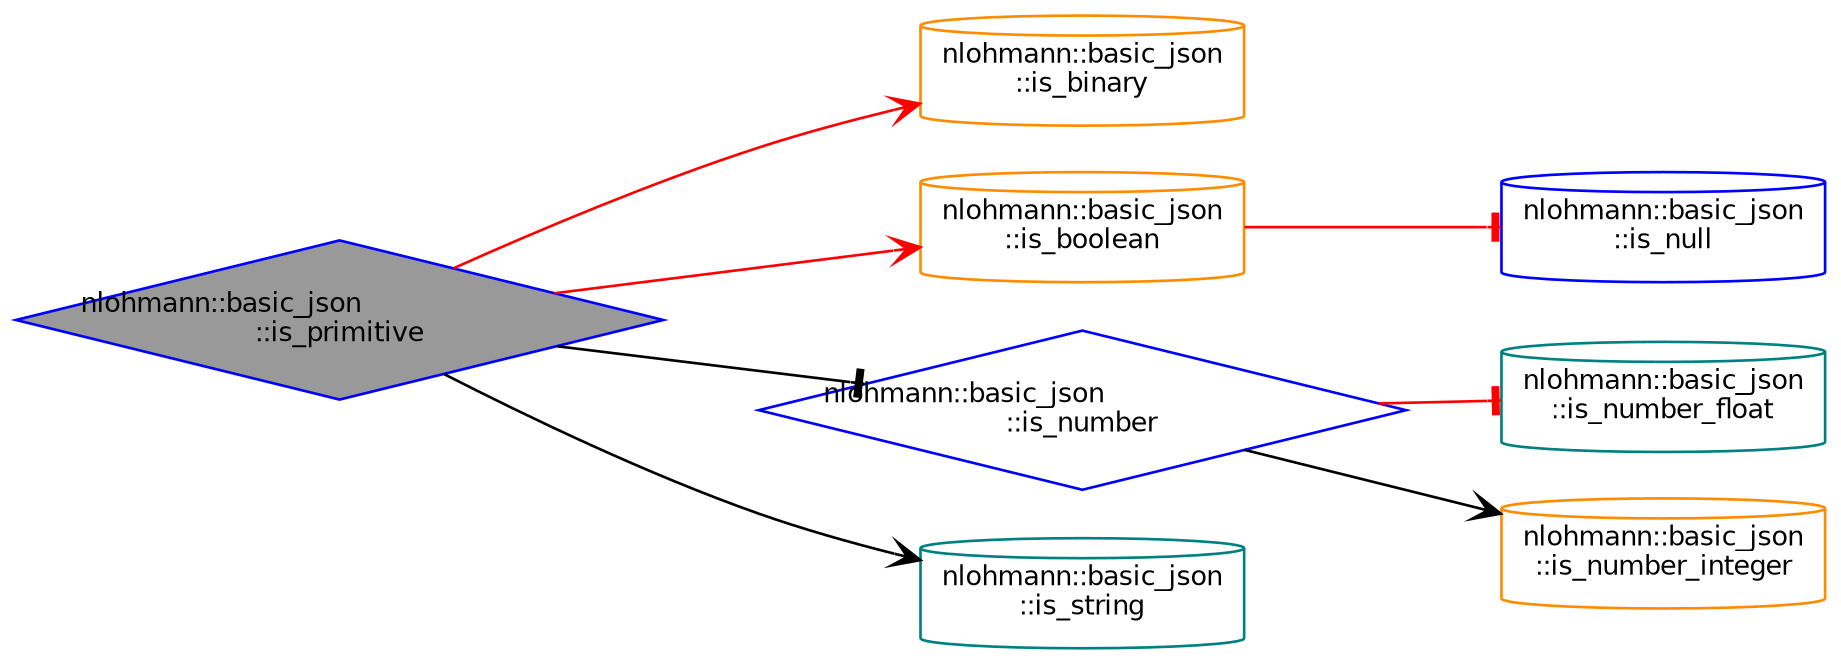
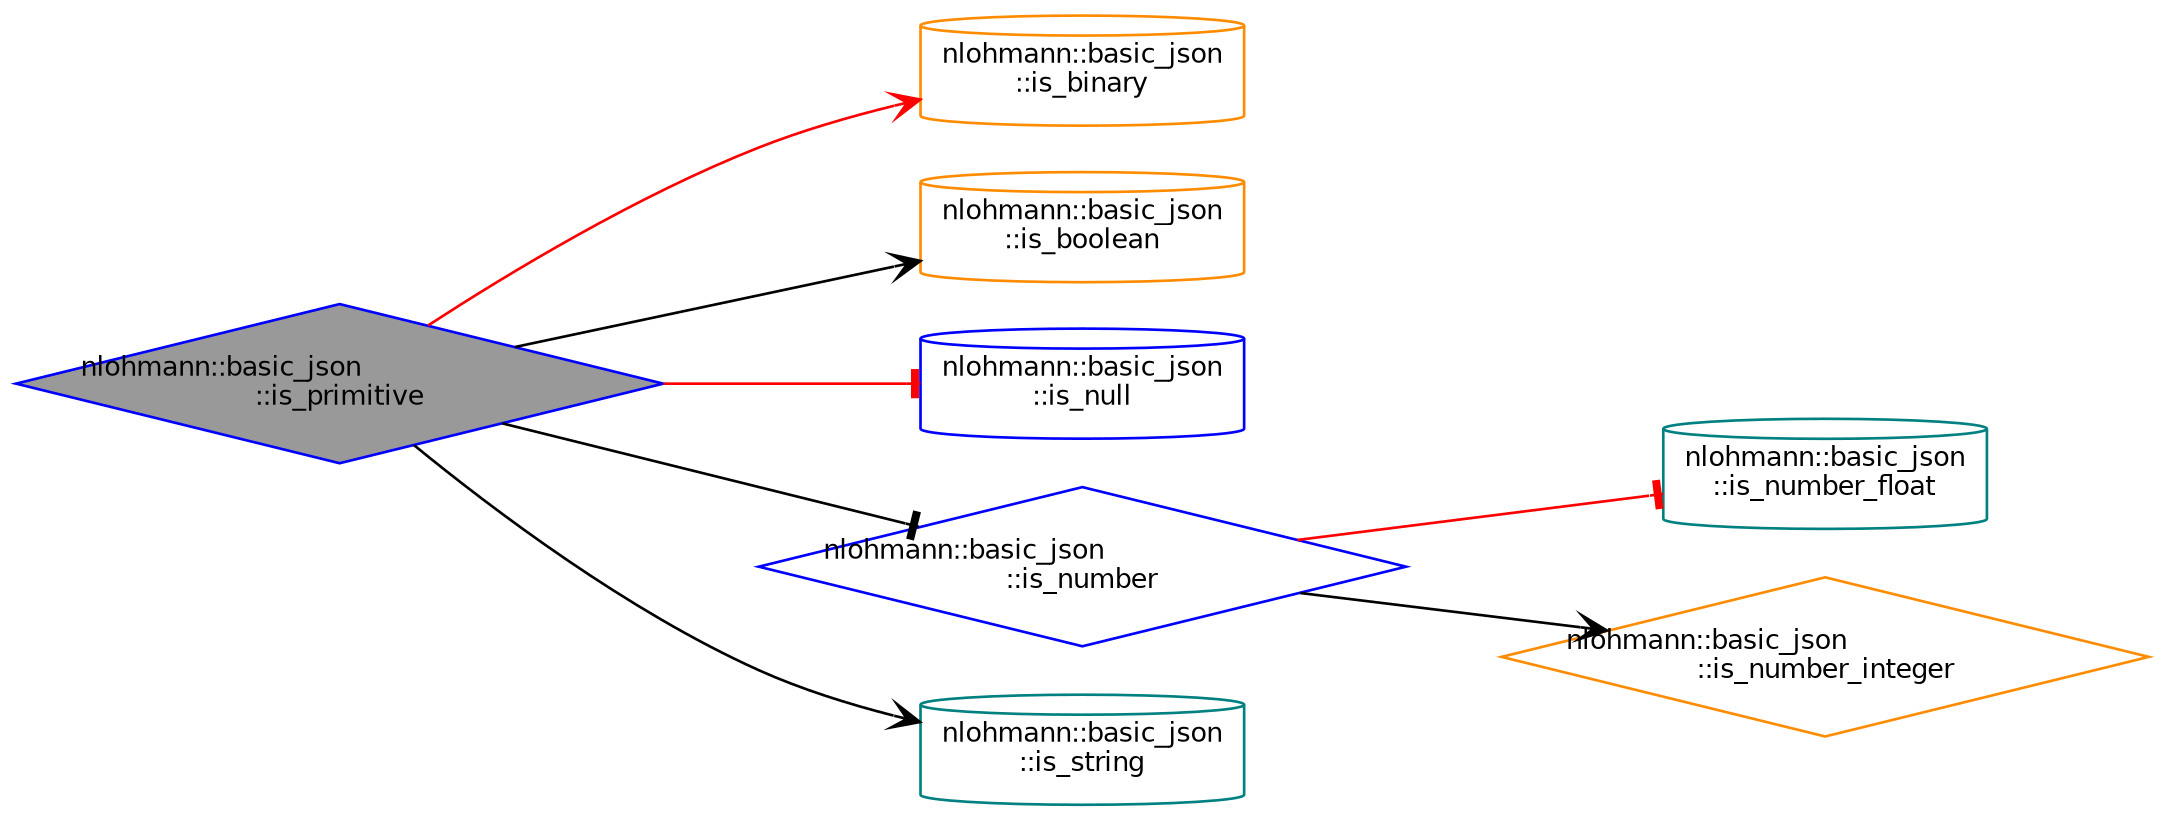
edge "nlohmann::basic_json ::is_boolean" -> "nlohmann::basic_json ::is_null": now "nlohmann::basic_json ::is_primitive" -> "nlohmann::basic_json ::is_null"
edge "nlohmann::basic_json ::is_primitive" -> "nlohmann::basic_json ::is_boolean": color red -> black
node "nlohmann::basic_json ::is_number_integer": shape cylinder -> diamond
